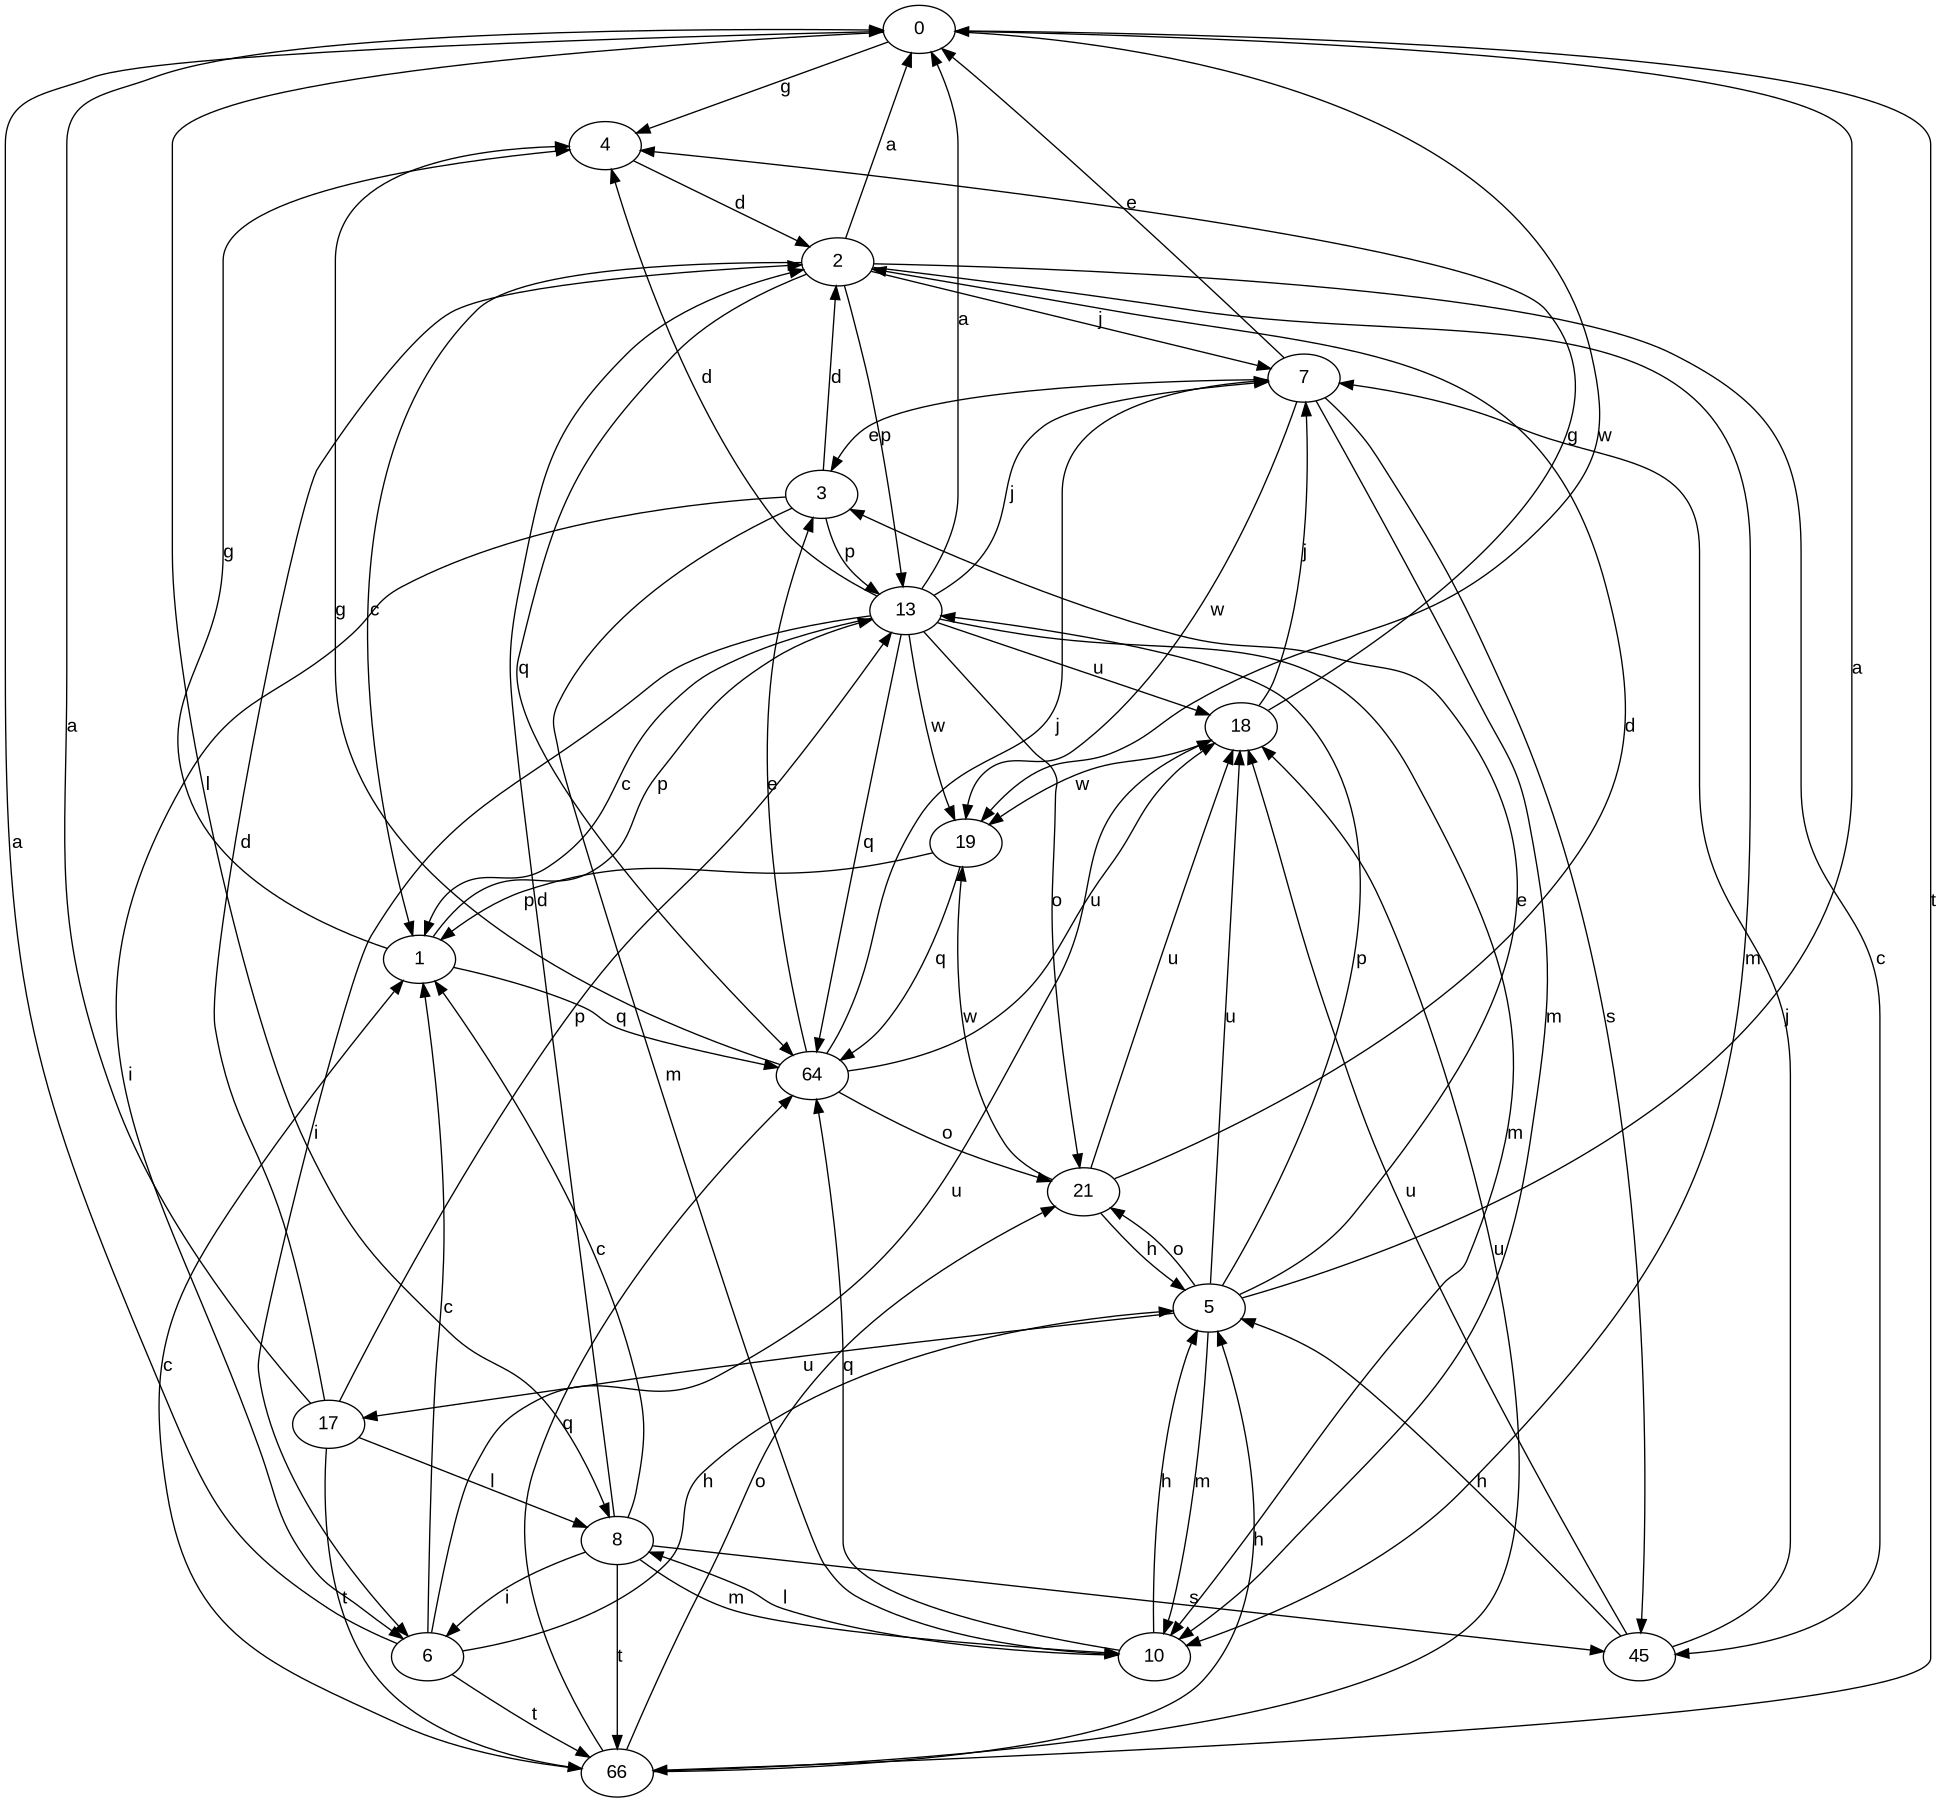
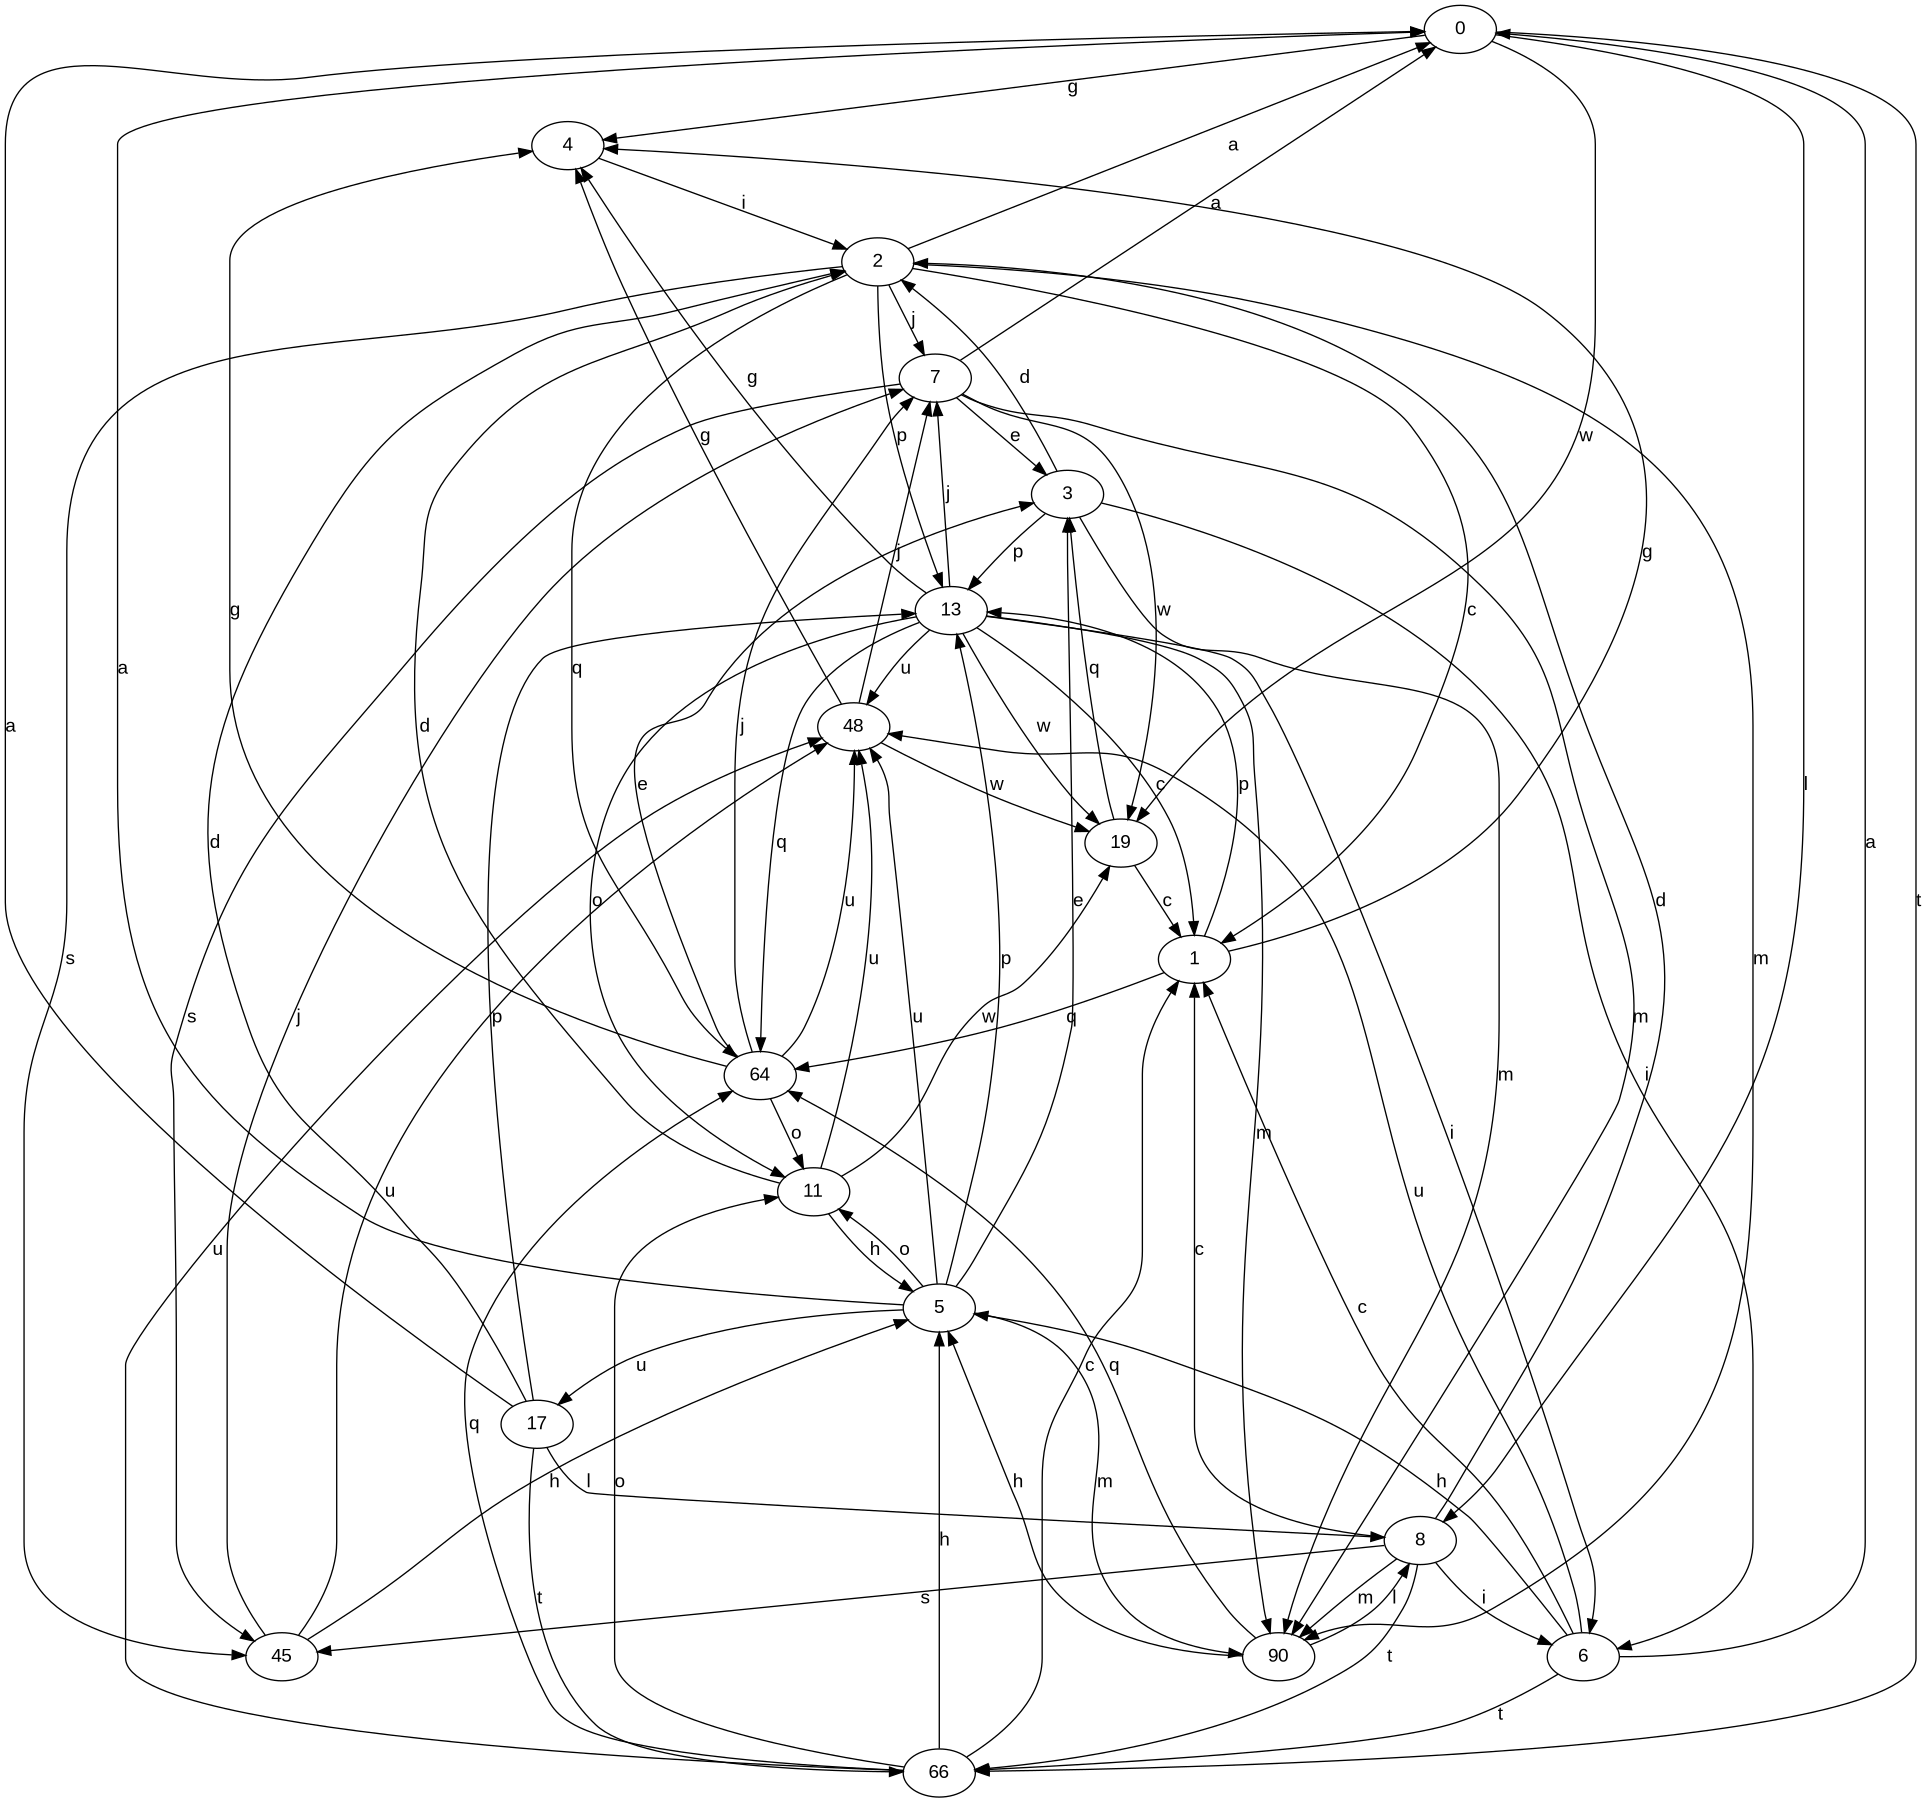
edge "4" -> "2": label "d" -> "i"
edge "7" -> "0": label "e" -> "a"
edge "13" -> "0": removed, label "a"
edge "13" -> "4": label "d" -> "g"
node "18": label "18" -> "48"
edge "19" -> "1": label "p" -> "c"
edge "2" -> "45": label "c" -> "s"
edge "19" -> "64": now "19" -> "3"
node "21": label "21" -> "11"
node "10": label "10" -> "90"
